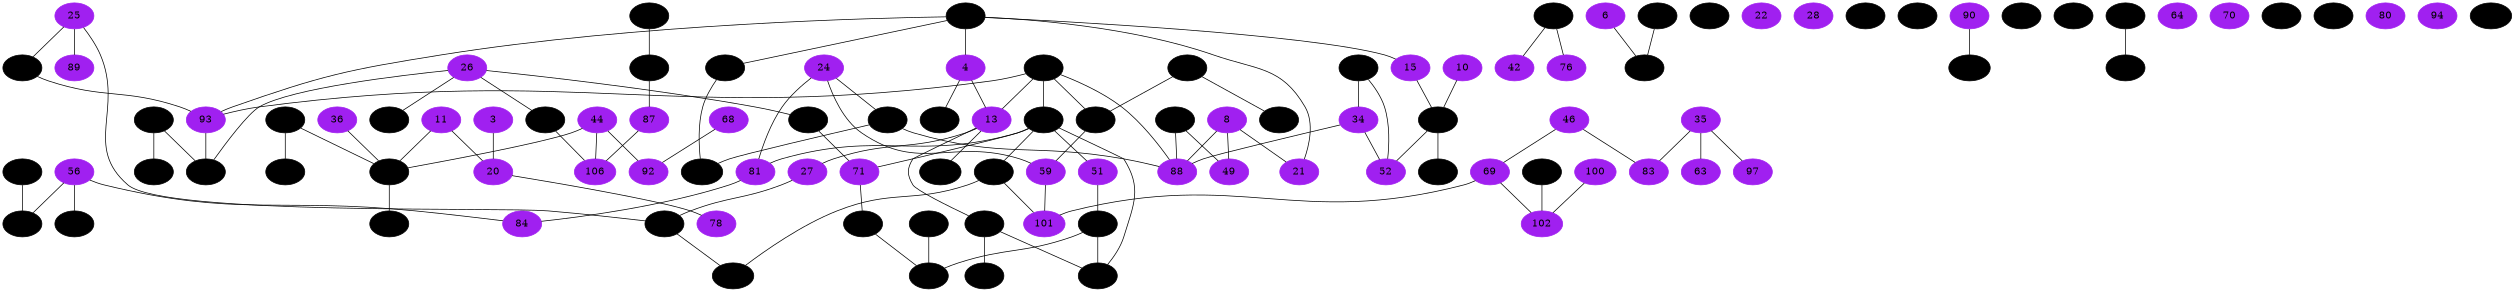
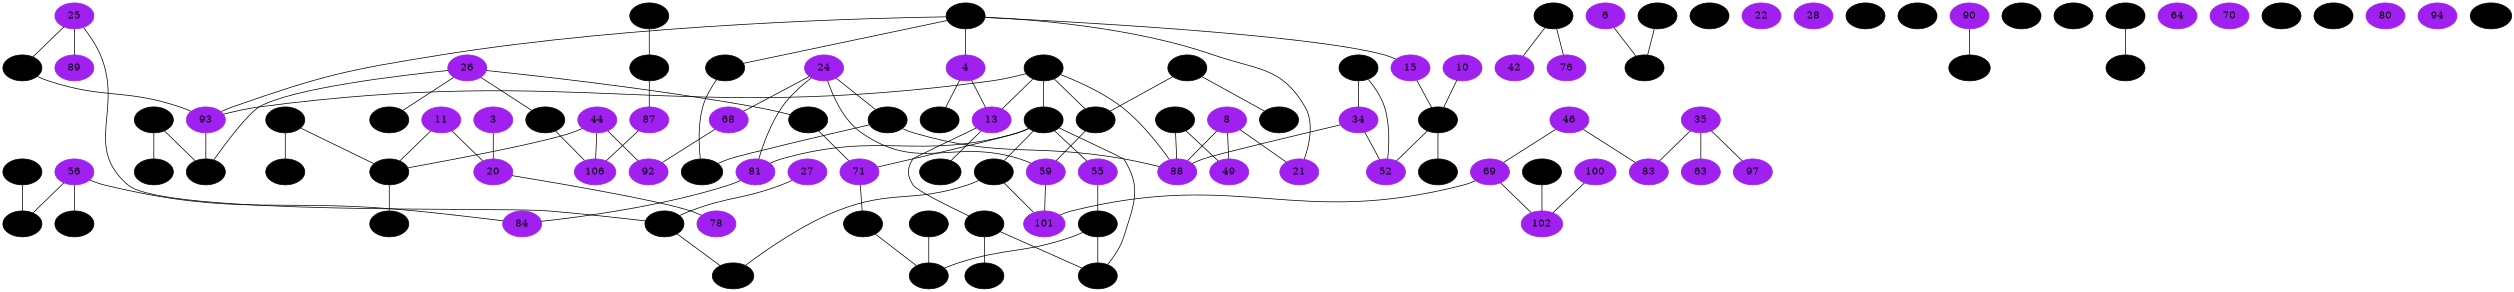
edge "24" -- "68": added
node "36": removed
edge "13" -- "27": removed
node "51": label "51" -> "55"
